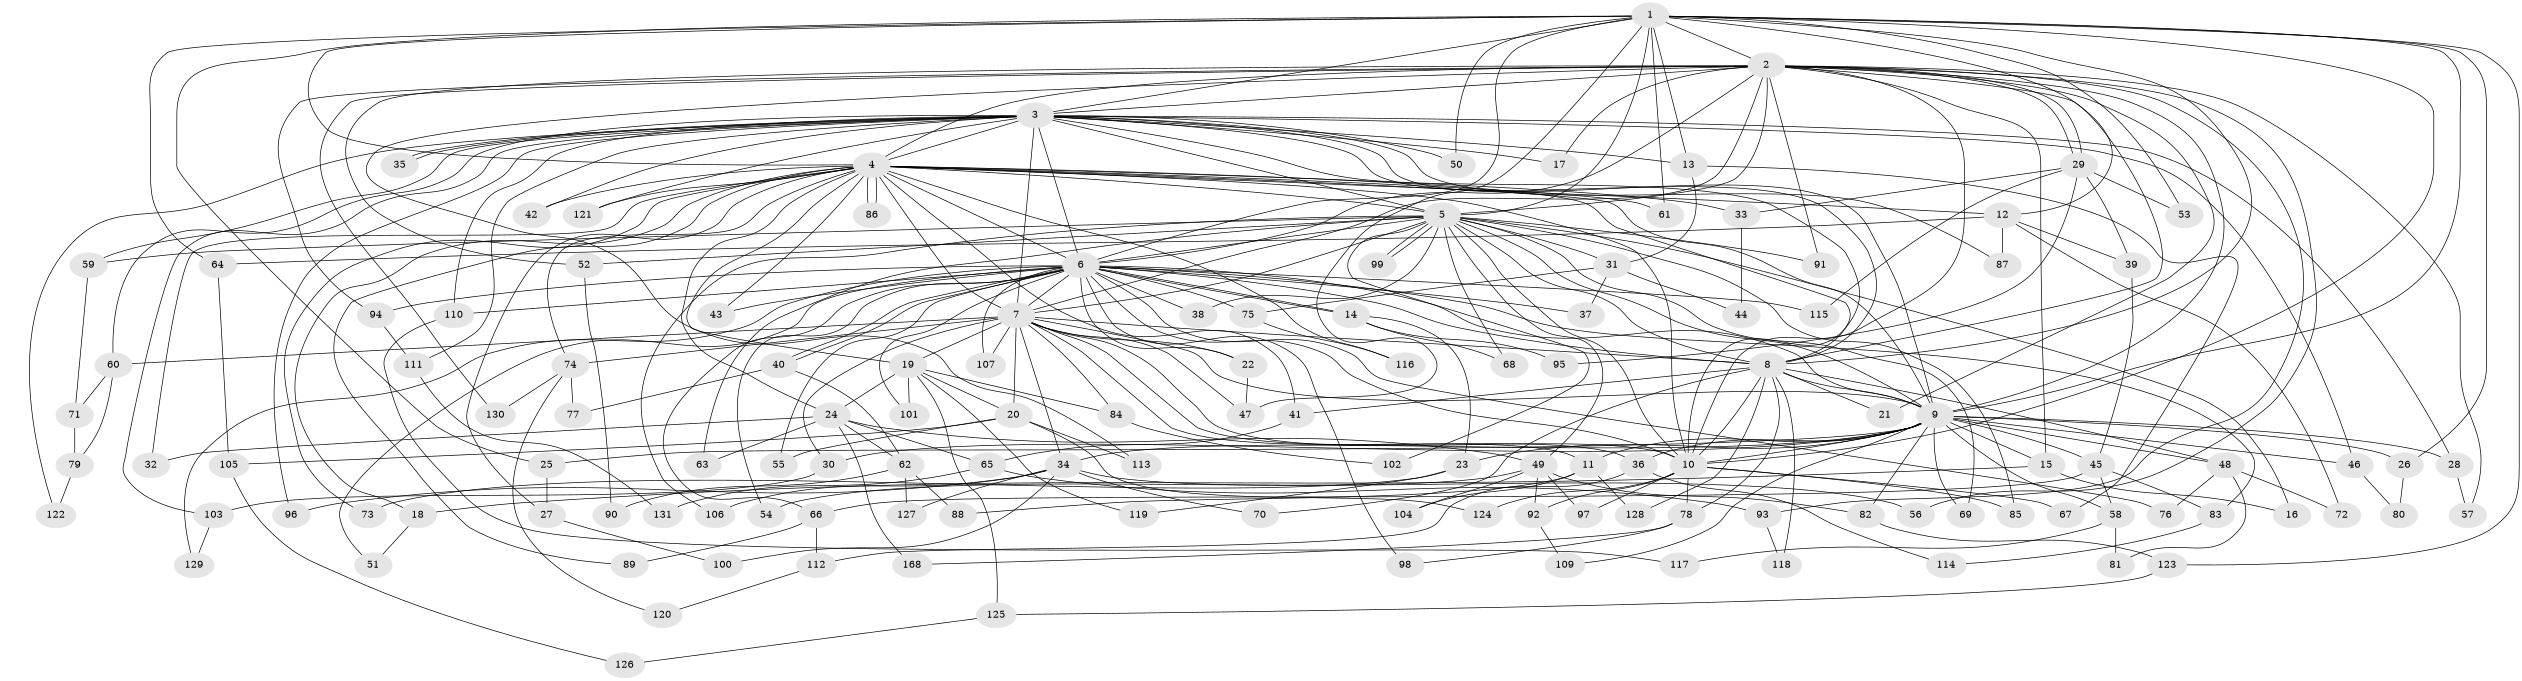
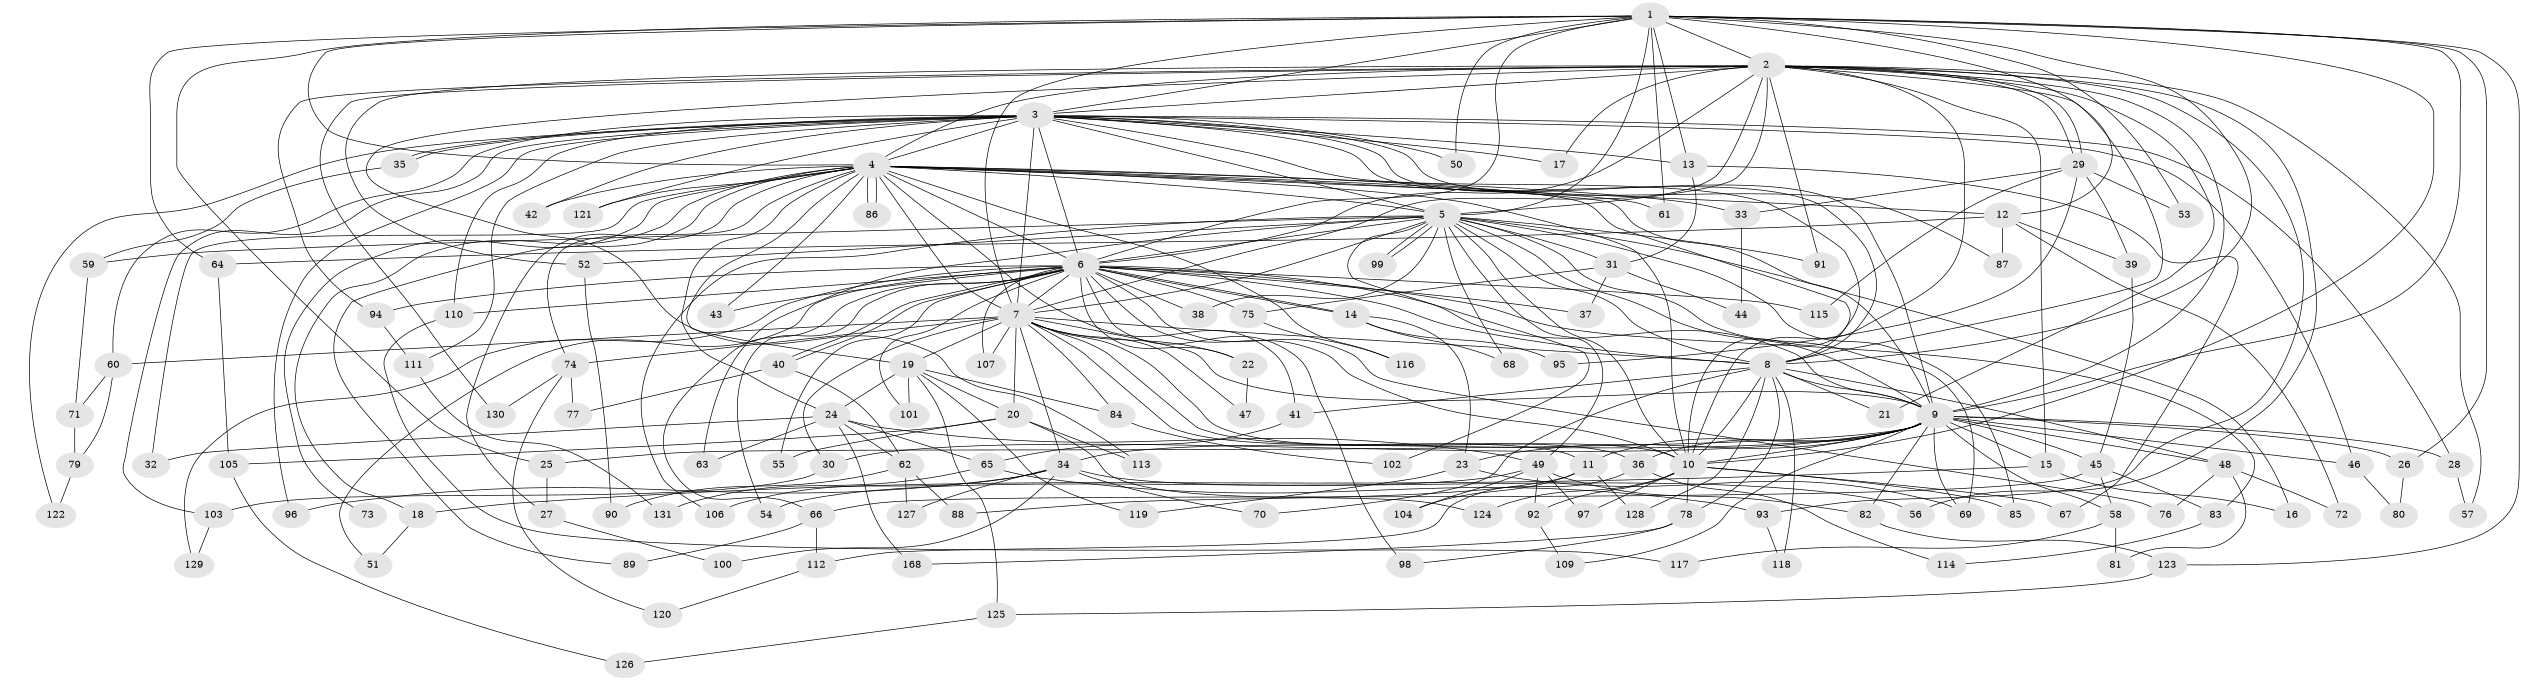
edge "3" -- "59": now "35" -- "59"
edge "1" -- "47": now "1" -- "7"
edge "23" -- "73": now "23" -- "69"
